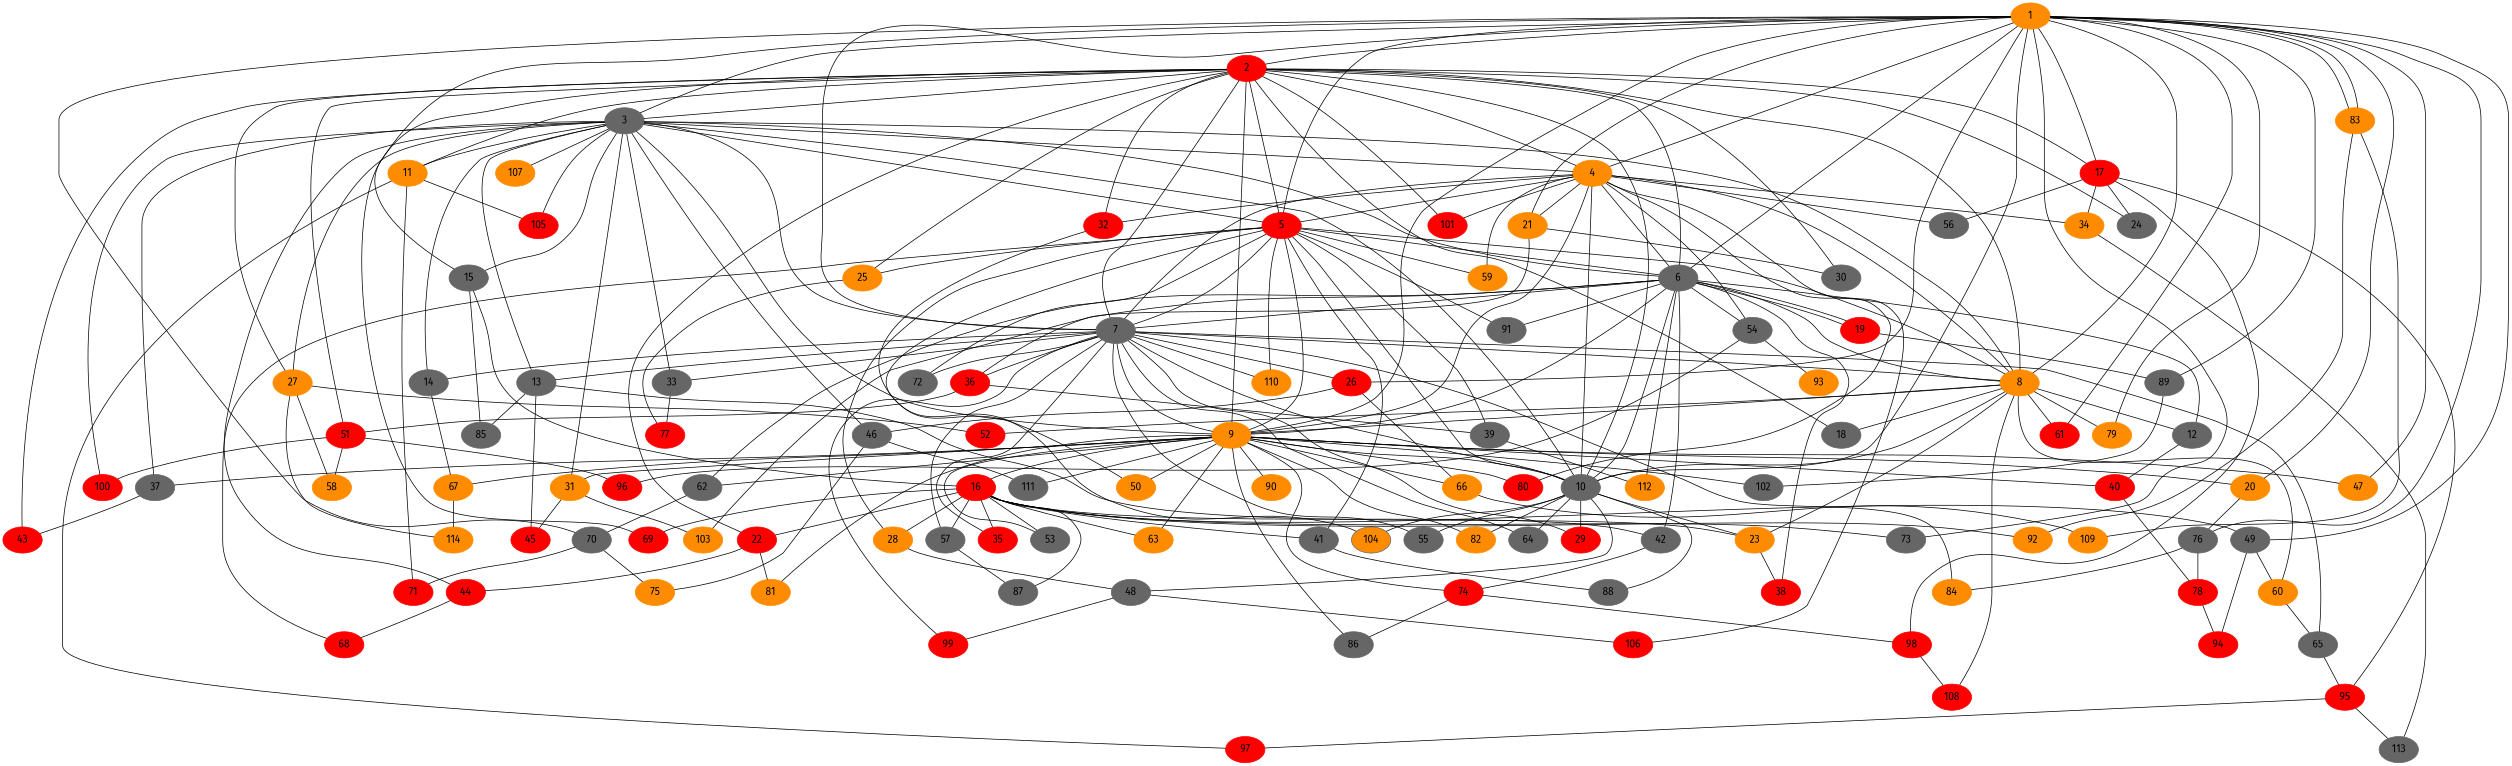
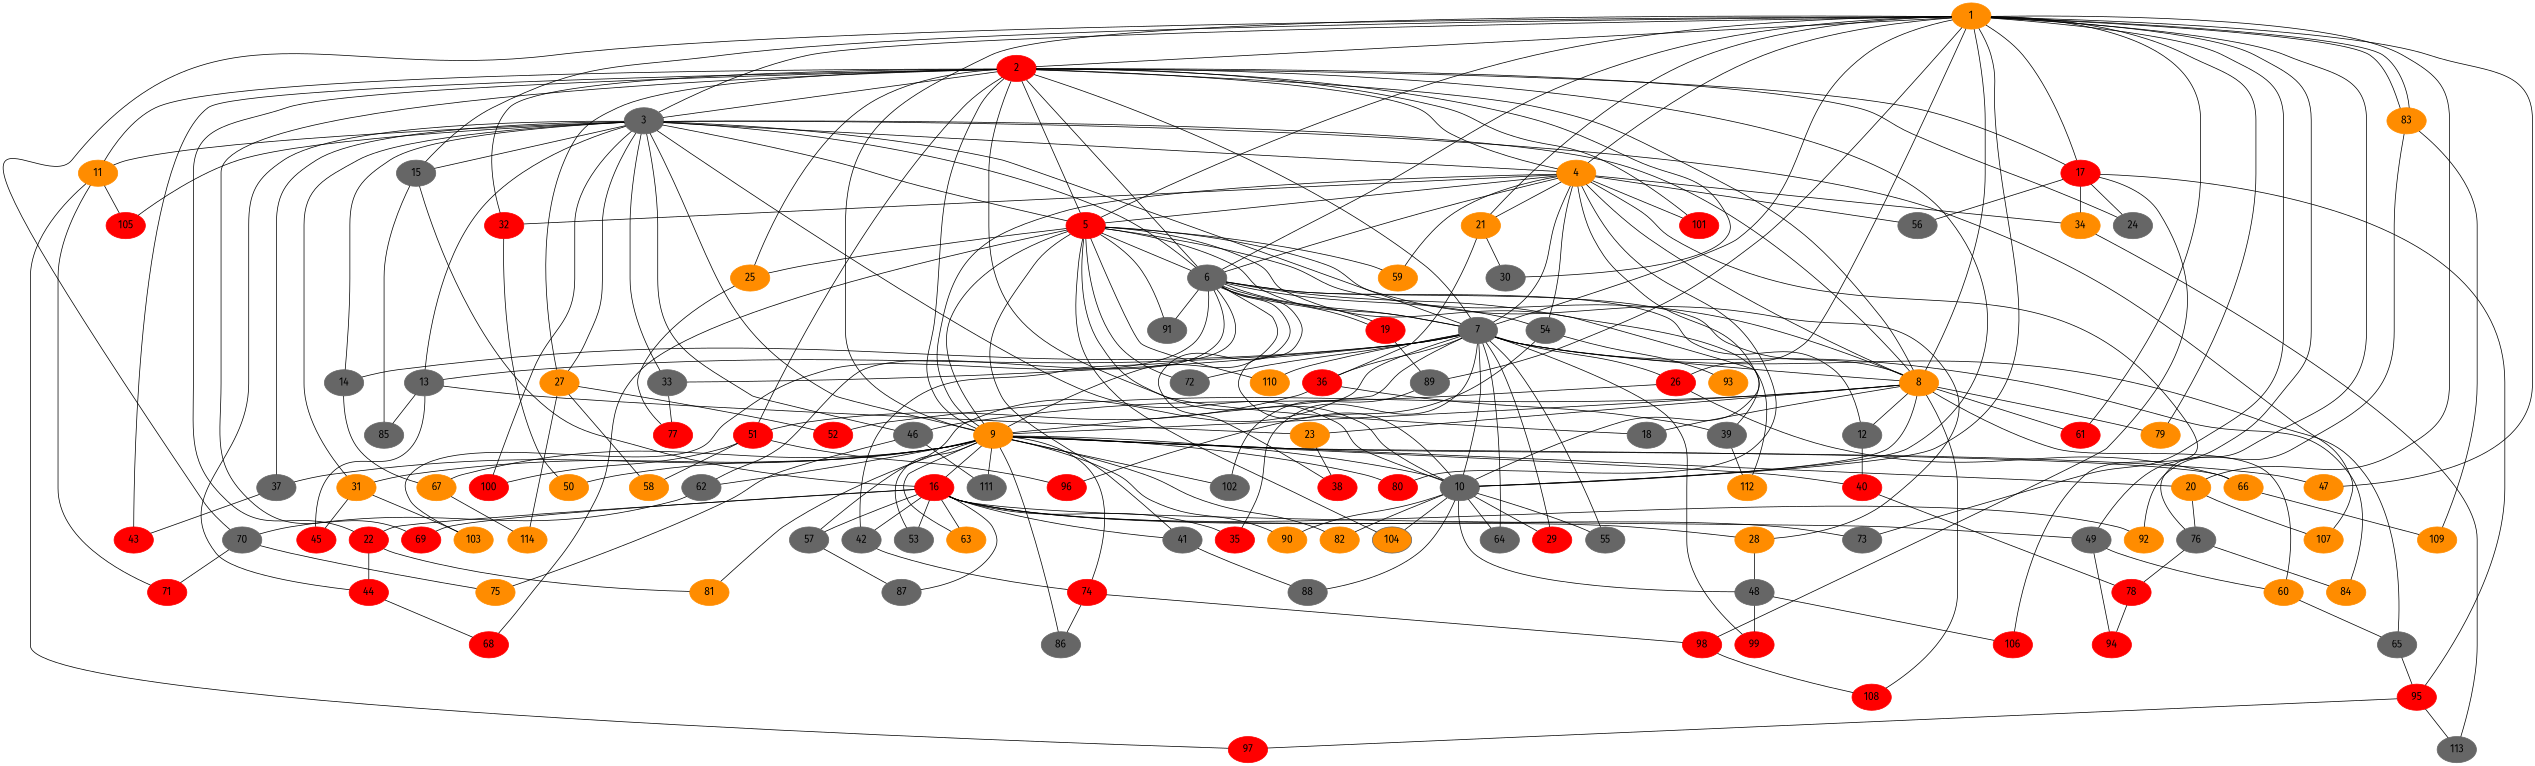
edge "10" -- "23": now "10" -- "90"
edge "20" -- "107": added
